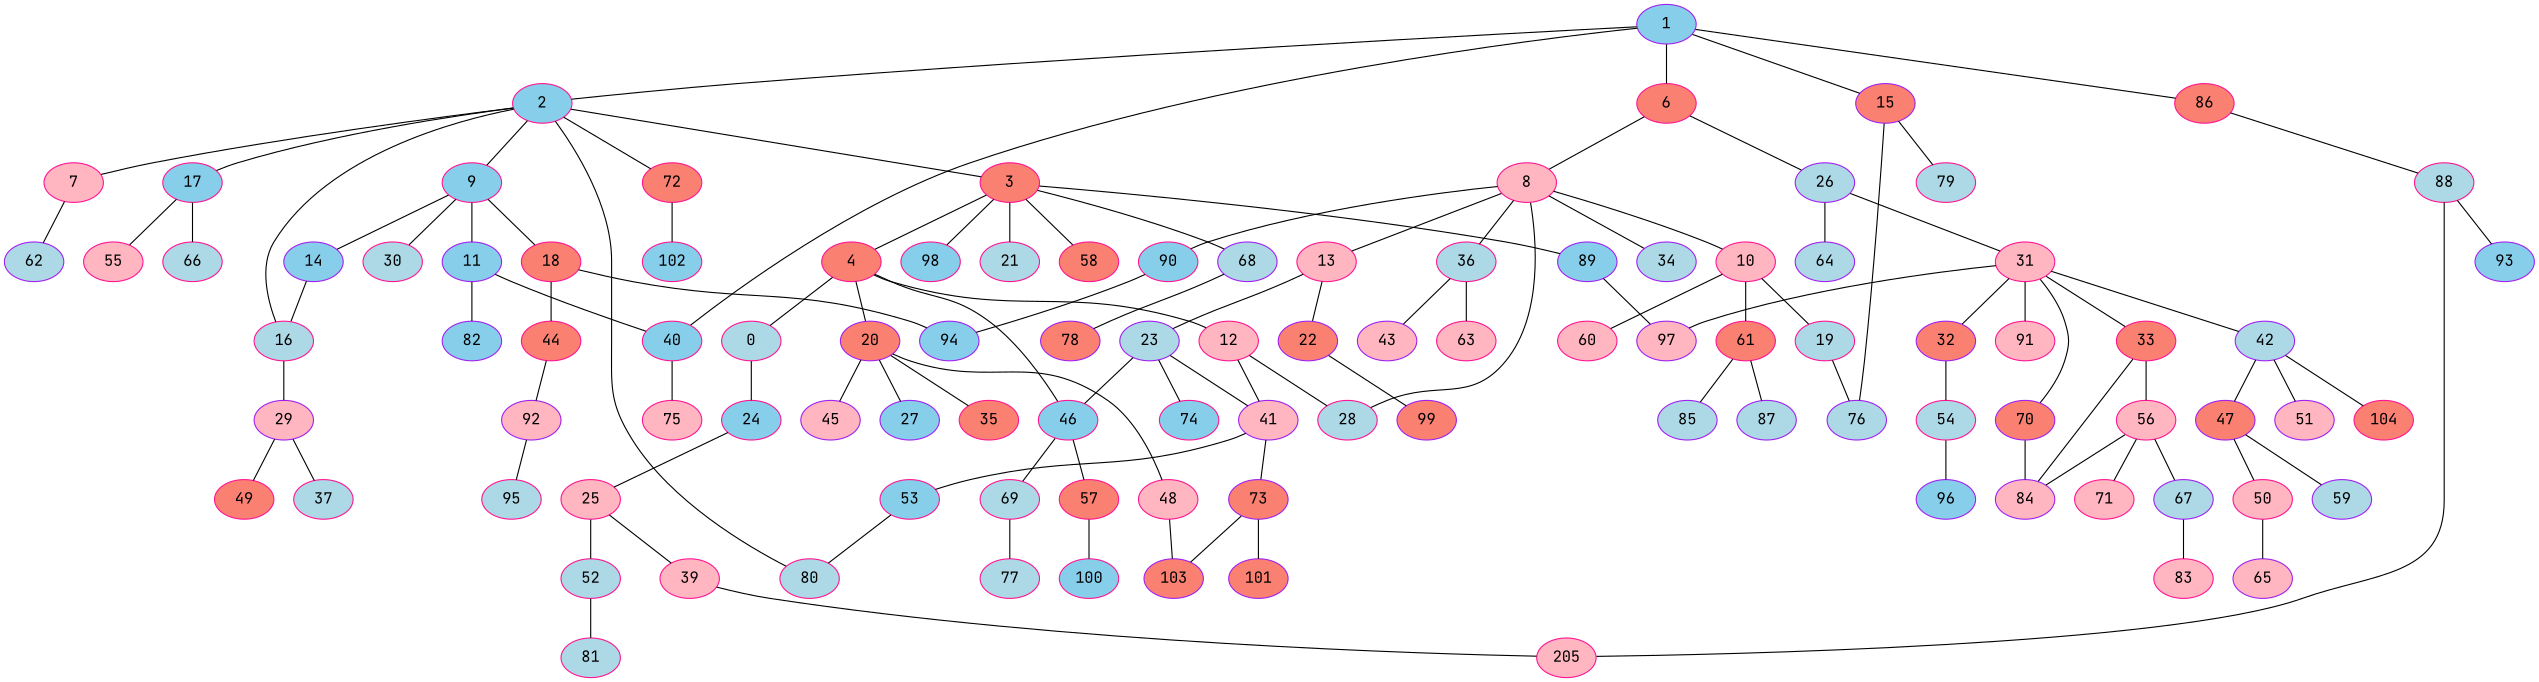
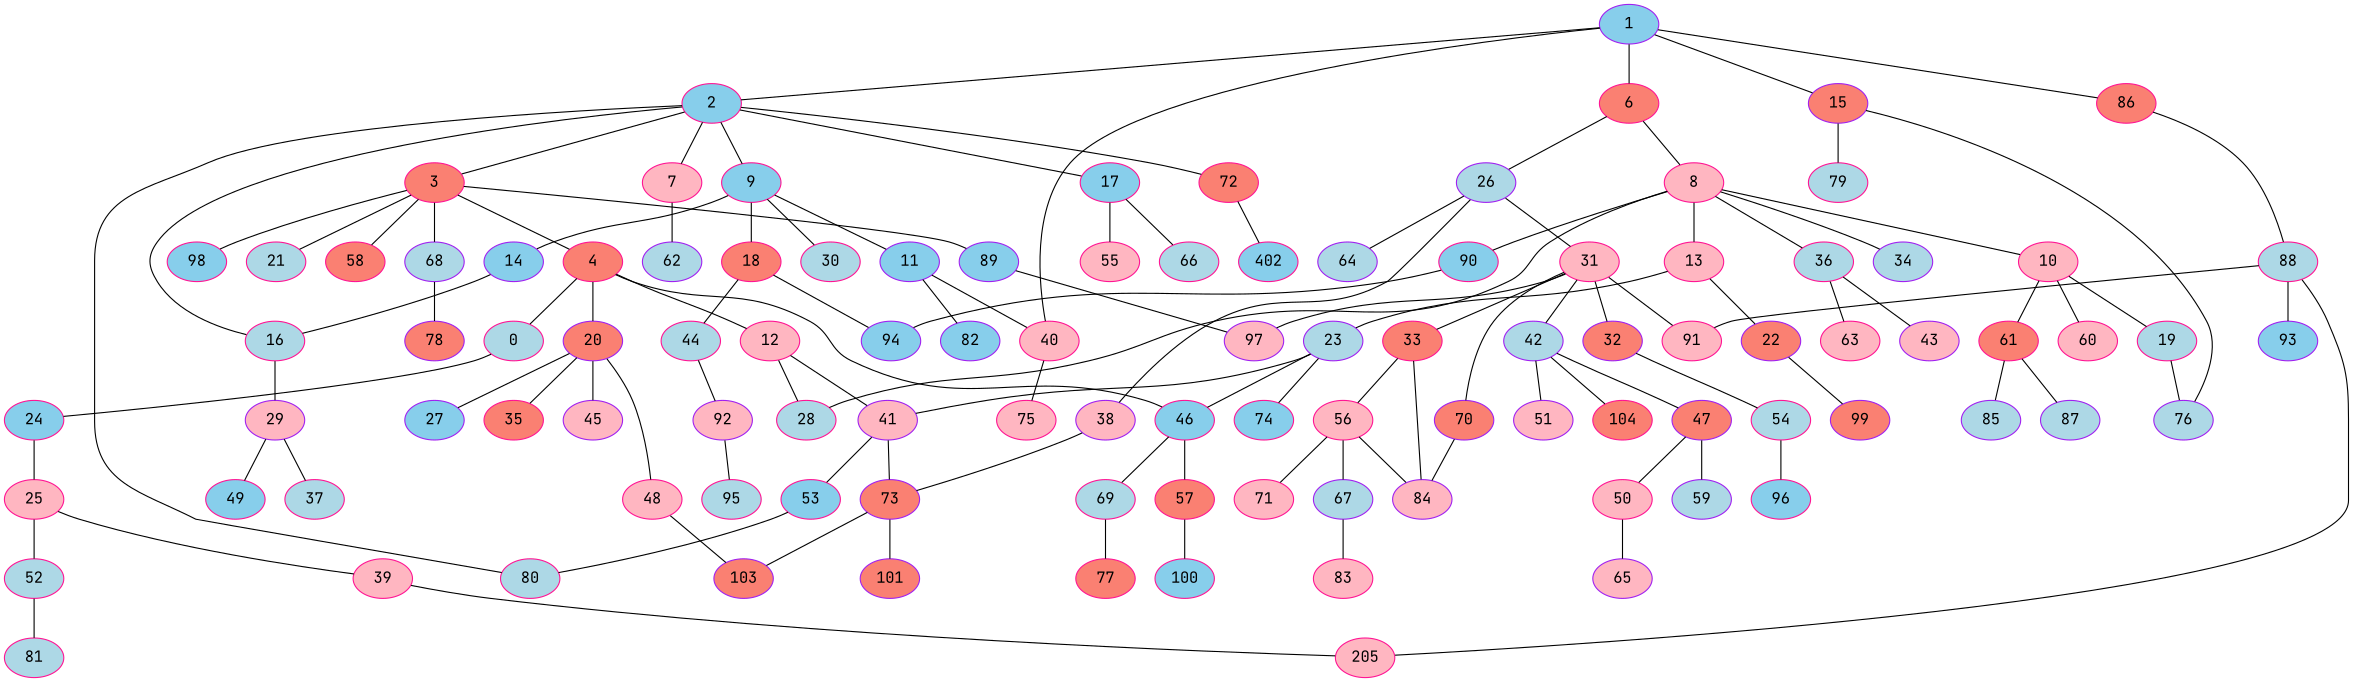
node "102": label "102" -> "402"
edge "88" -- "91": added
node "44": fillcolor salmon -> lightblue
node "40": fillcolor skyblue -> lightpink
node "38": added
node "49": fillcolor salmon -> skyblue
node "96": color purple -> deeppink
node "77": fillcolor lightblue -> salmon
